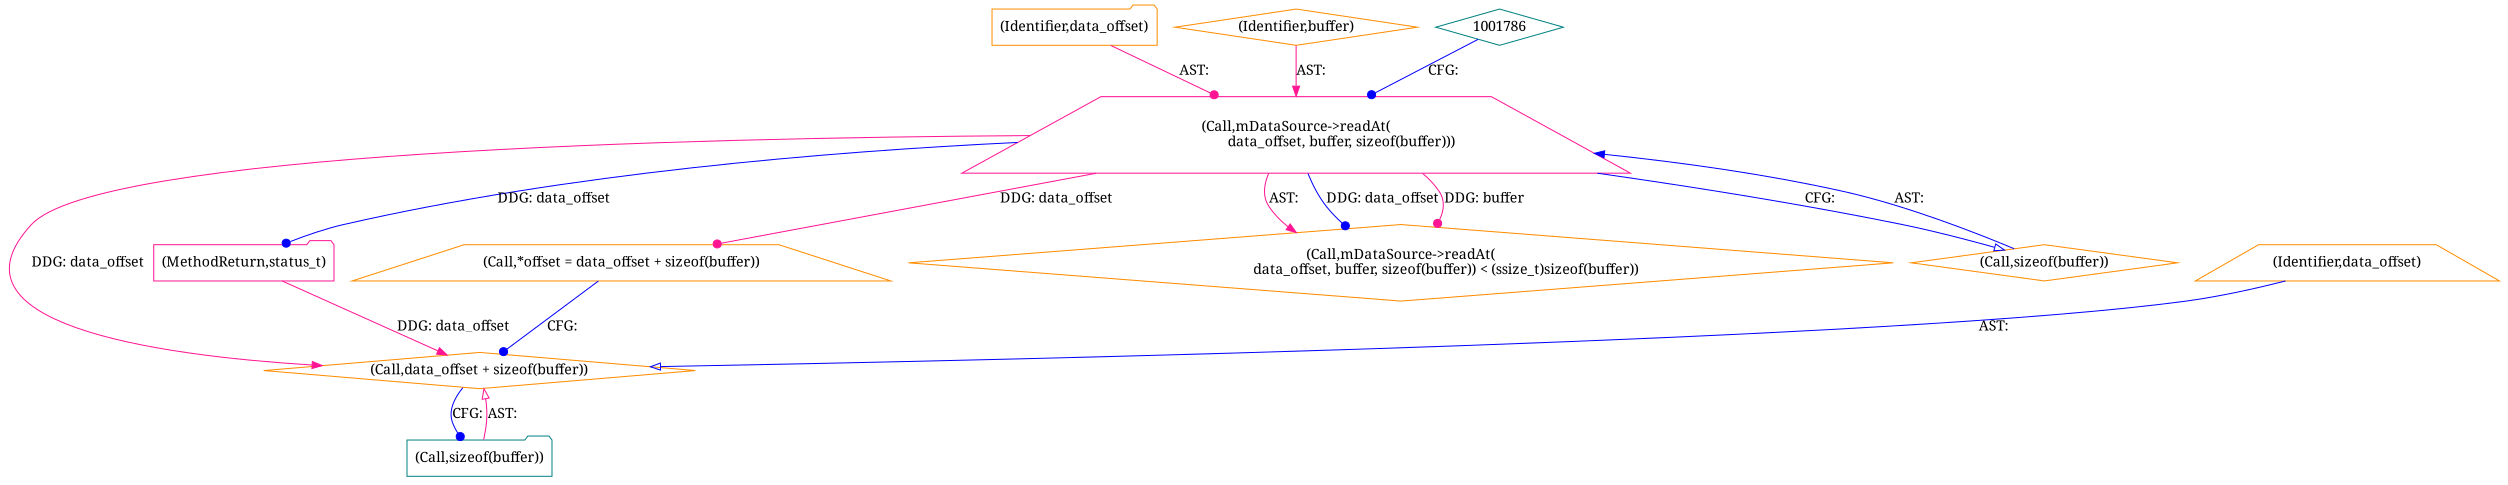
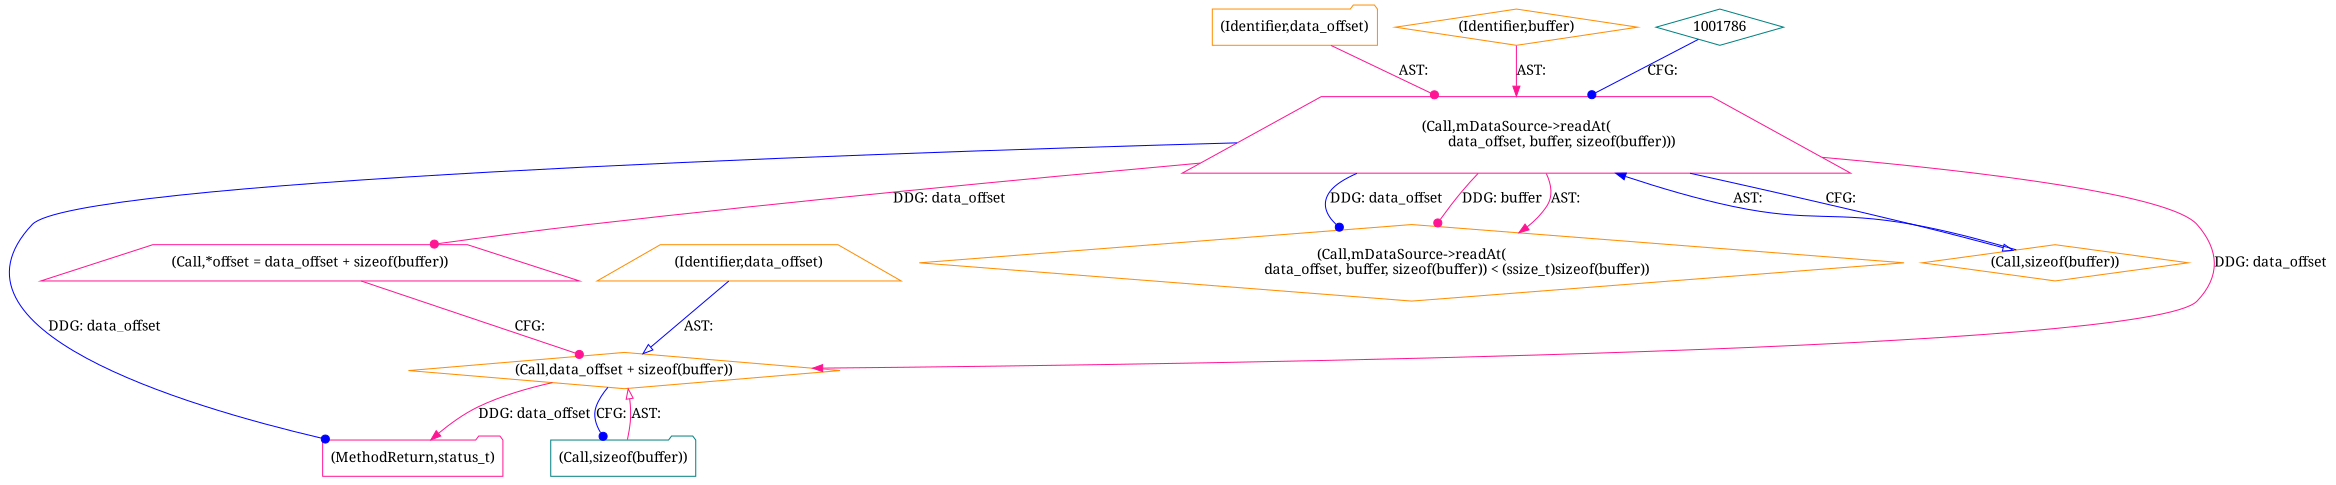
node "(Call,*offset = data_offset + sizeof(buffer))": color darkorange -> deeppink
edge "(Call,*offset = data_offset + sizeof(buffer))" -> "(Call,data_offset + sizeof(buffer))": color blue -> deeppink
edge "(MethodReturn,status_t)" -> "(Call,data_offset + sizeof(buffer))": reversed
